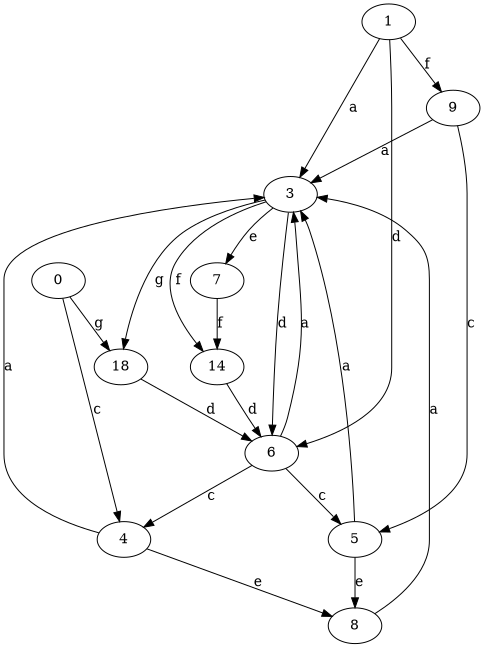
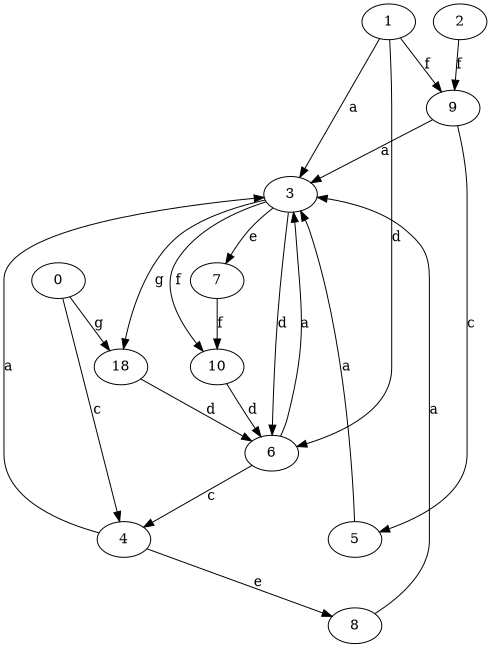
node "2": added
node "14": label "14" -> "10"
edge "6" -> "5": removed, label "c"
edge "5" -> "8": removed, label "e"
